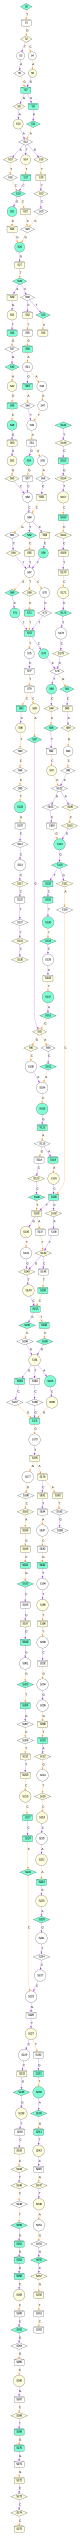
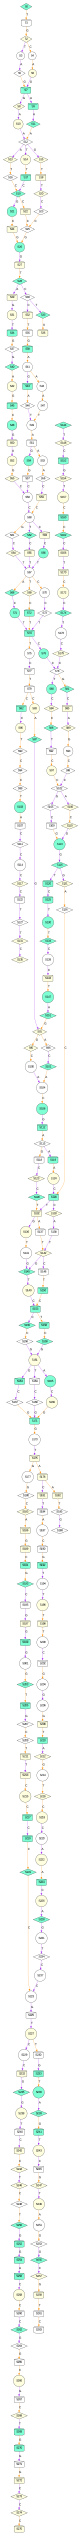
node "S162": fillcolor lightyellow -> aquamarine
edge "S62" -> "S65": color darkorange -> purple
node "S145": fillcolor lightyellow -> aquamarine
